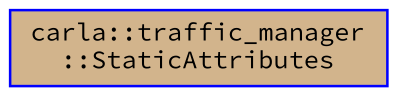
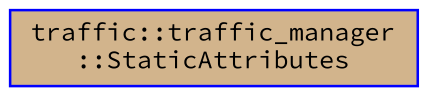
node "carla::traffic_manager ::StaticAttributes": label "carla::traffic_manager ::StaticAttributes" -> "traffic::traffic_manager ::StaticAttributes"
